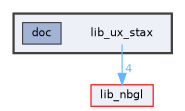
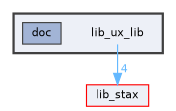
node "lib_ux_stax": label "lib_ux_stax" -> "lib_ux_lib"
node "lib_nbgl": label "lib_nbgl" -> "lib_stax"
